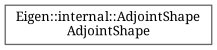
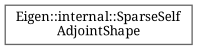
node "Eigen::internal::AdjointShape AdjointShape": label "Eigen::internal::AdjointShape AdjointShape" -> "Eigen::internal::SparseSelf AdjointShape"
